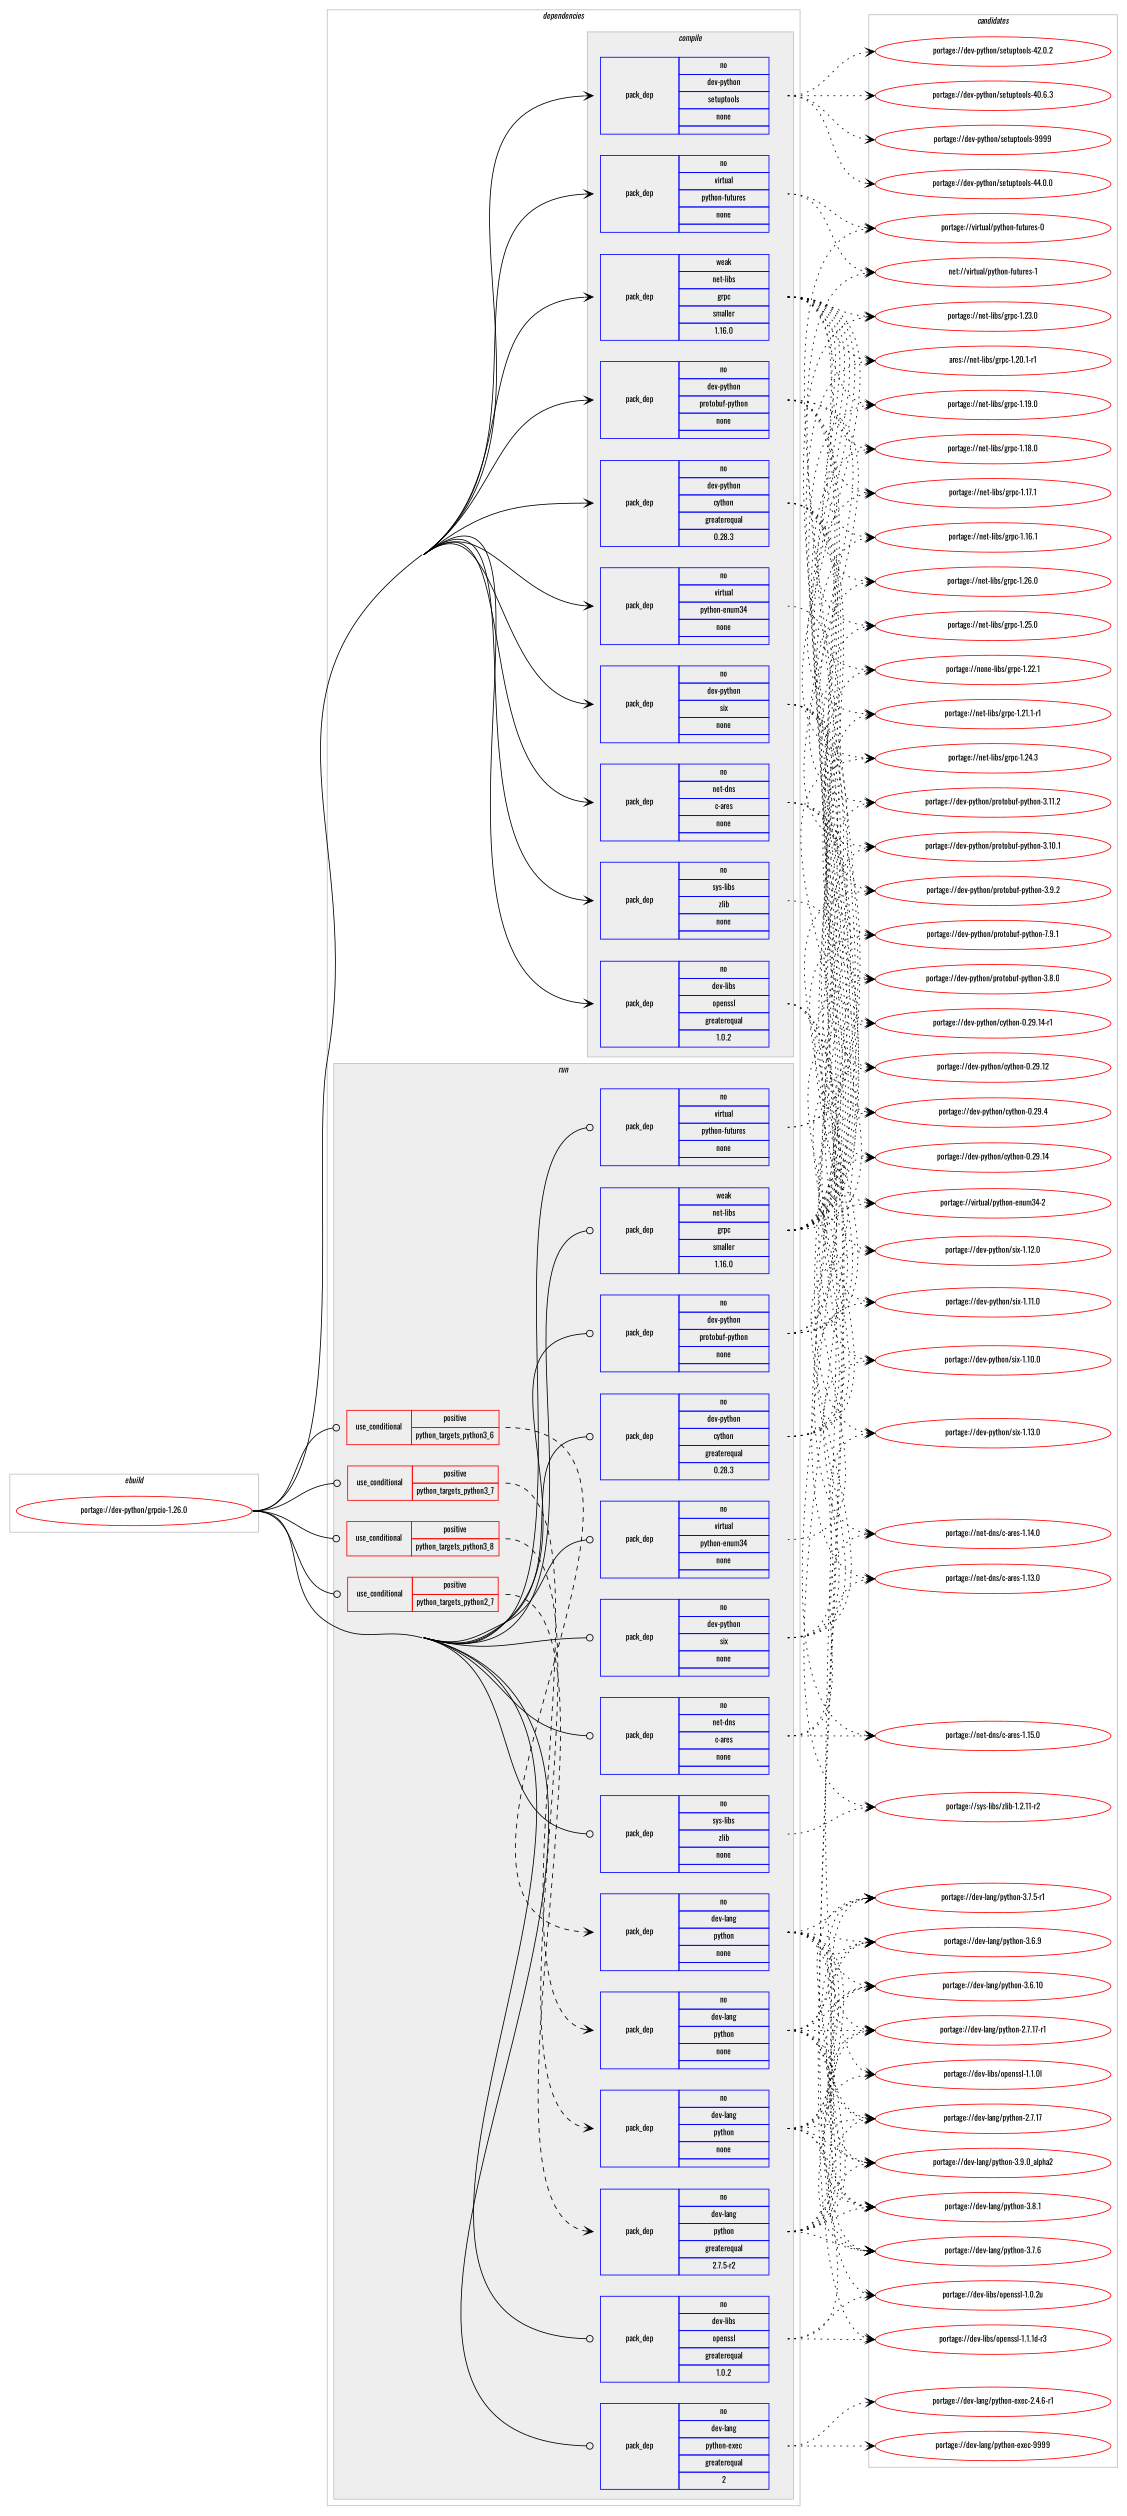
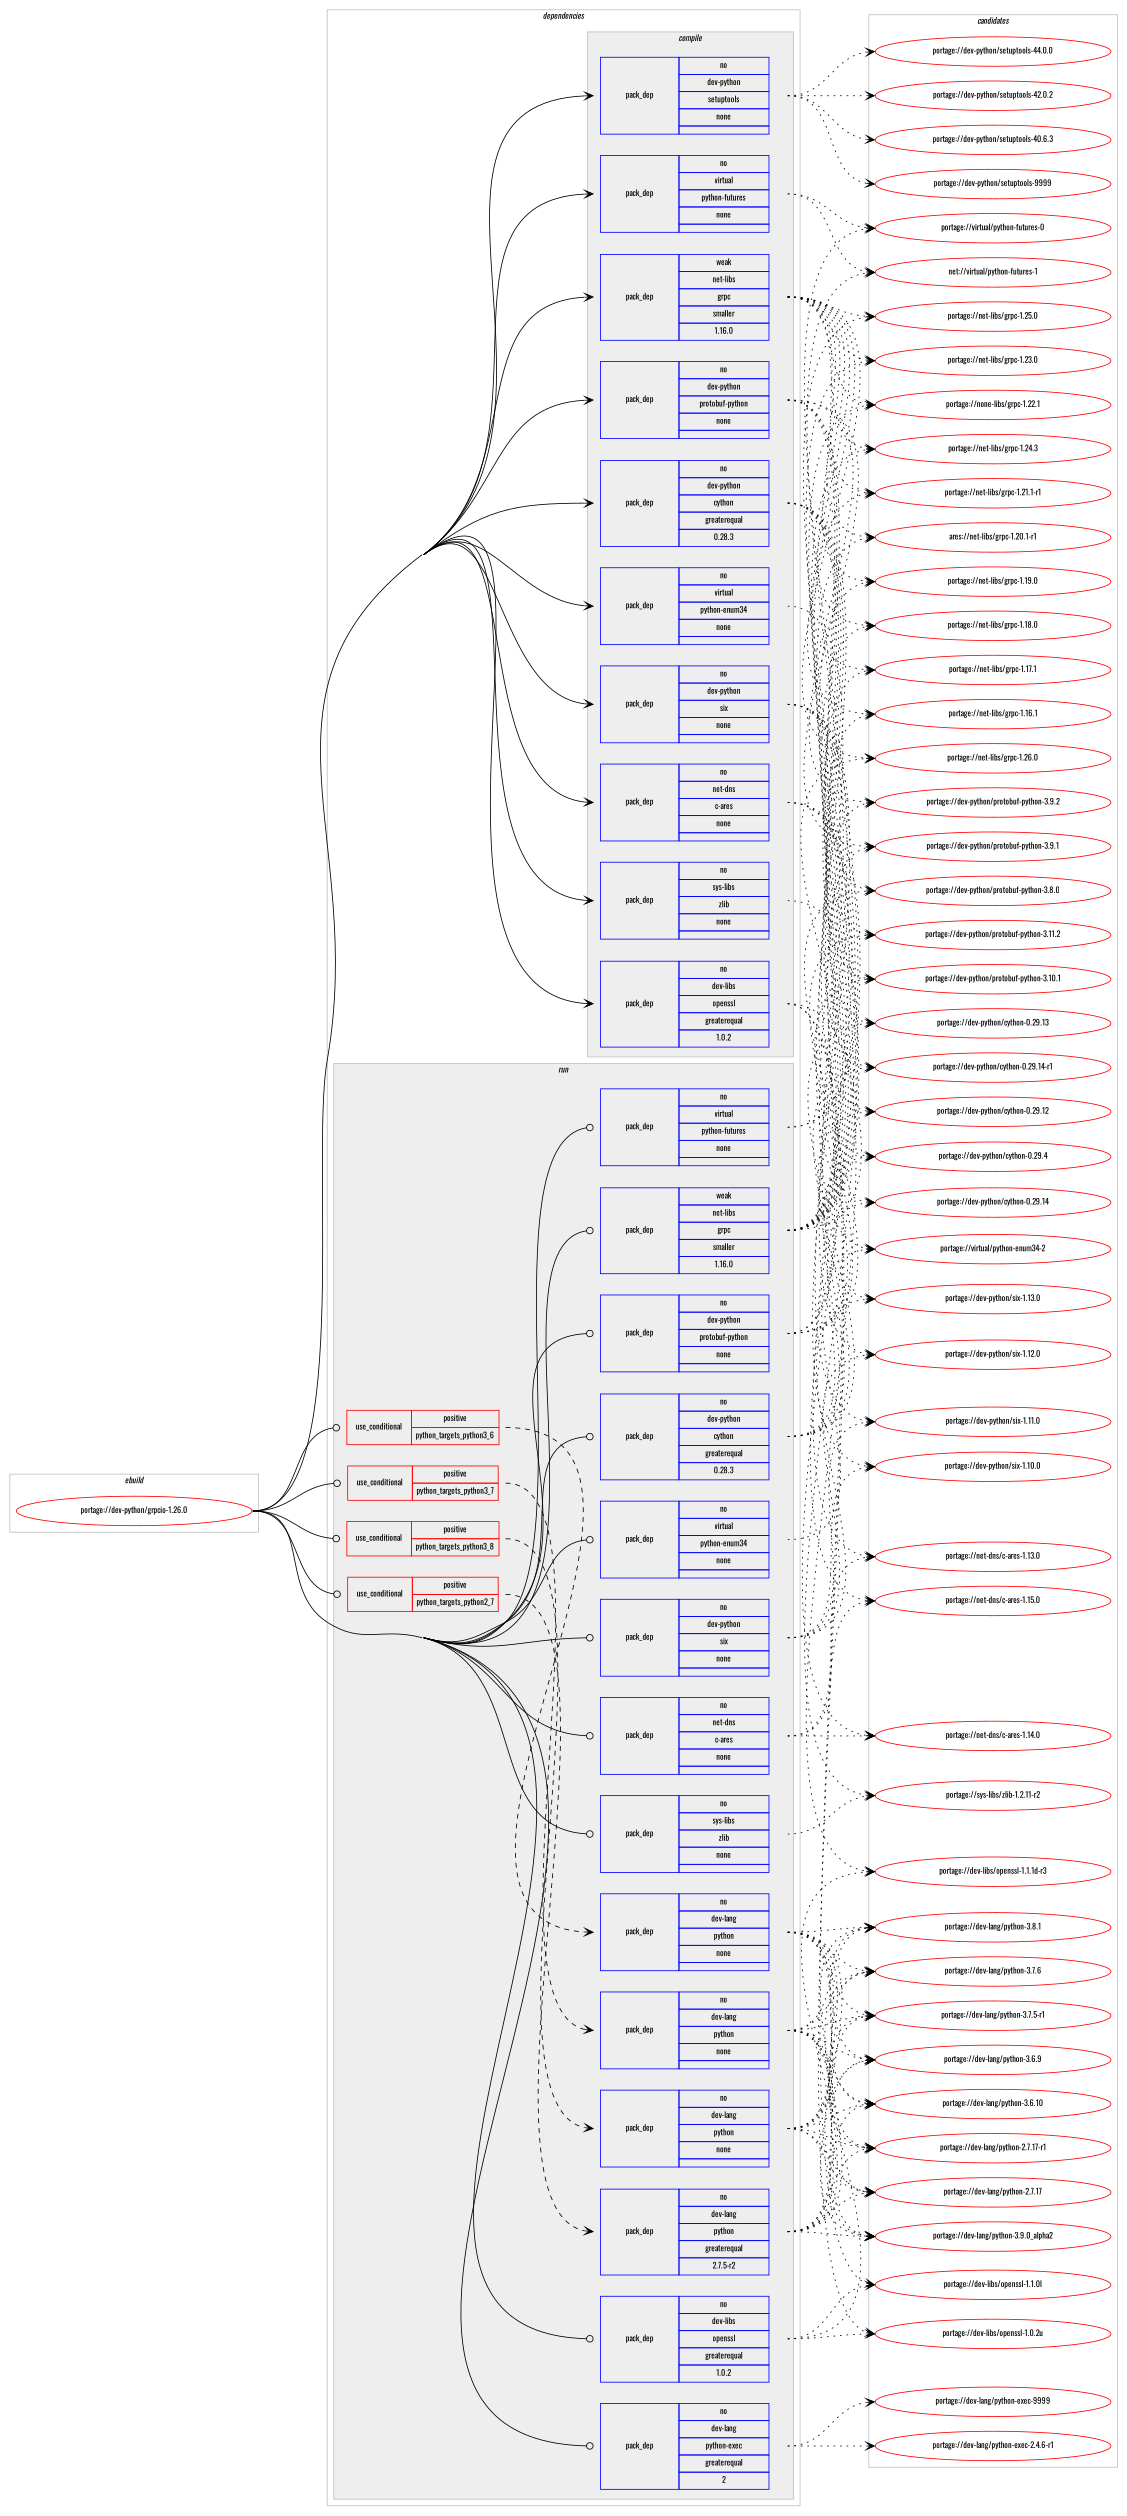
node "portage://dev-python/protobuf-python-7.9.1": label "portage://dev-python/protobuf-python-7.9.1" -> "portage://dev-python/protobuf-python-3.9.1"
node "portage://dev-python/cython-0.29.13": added
